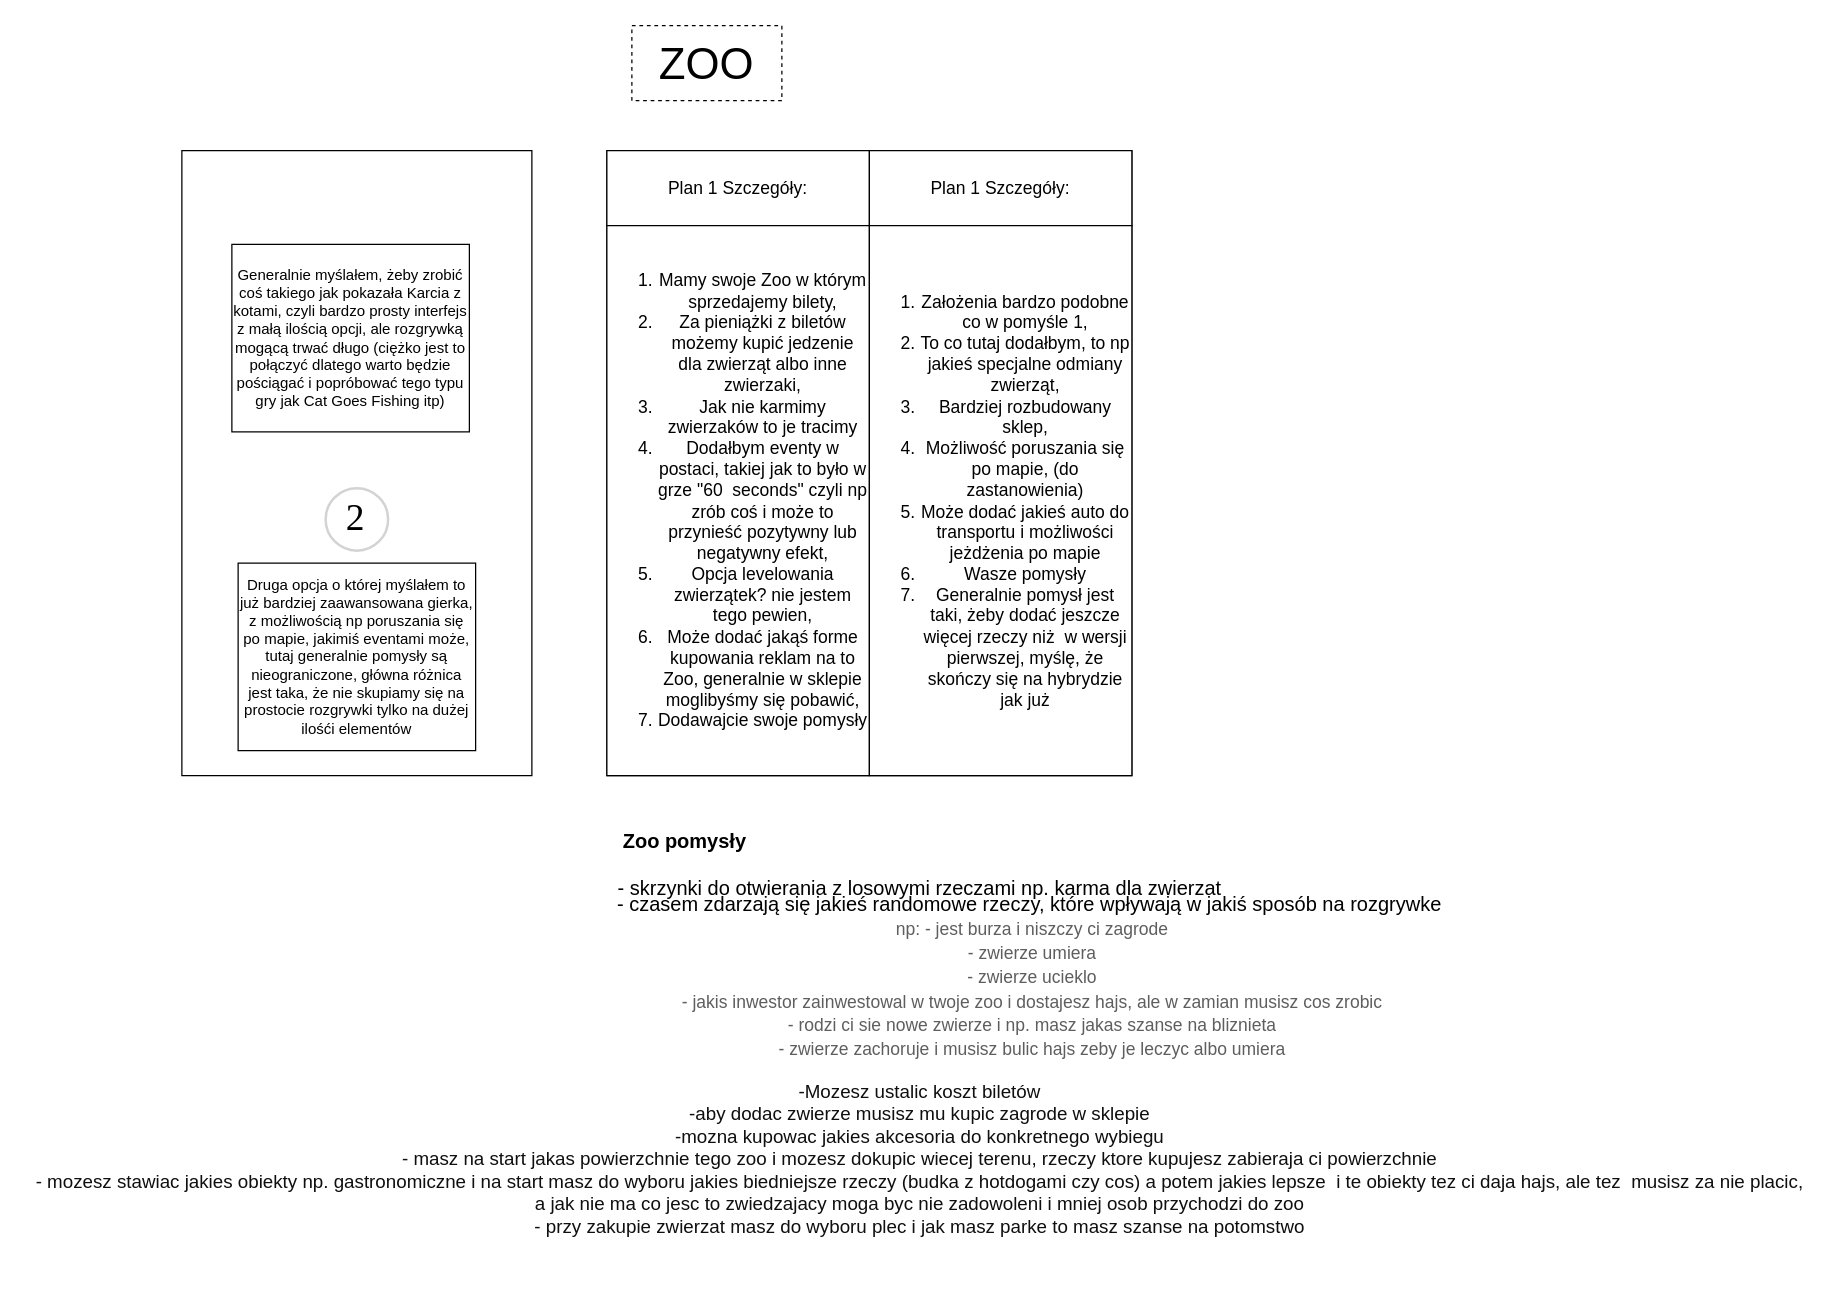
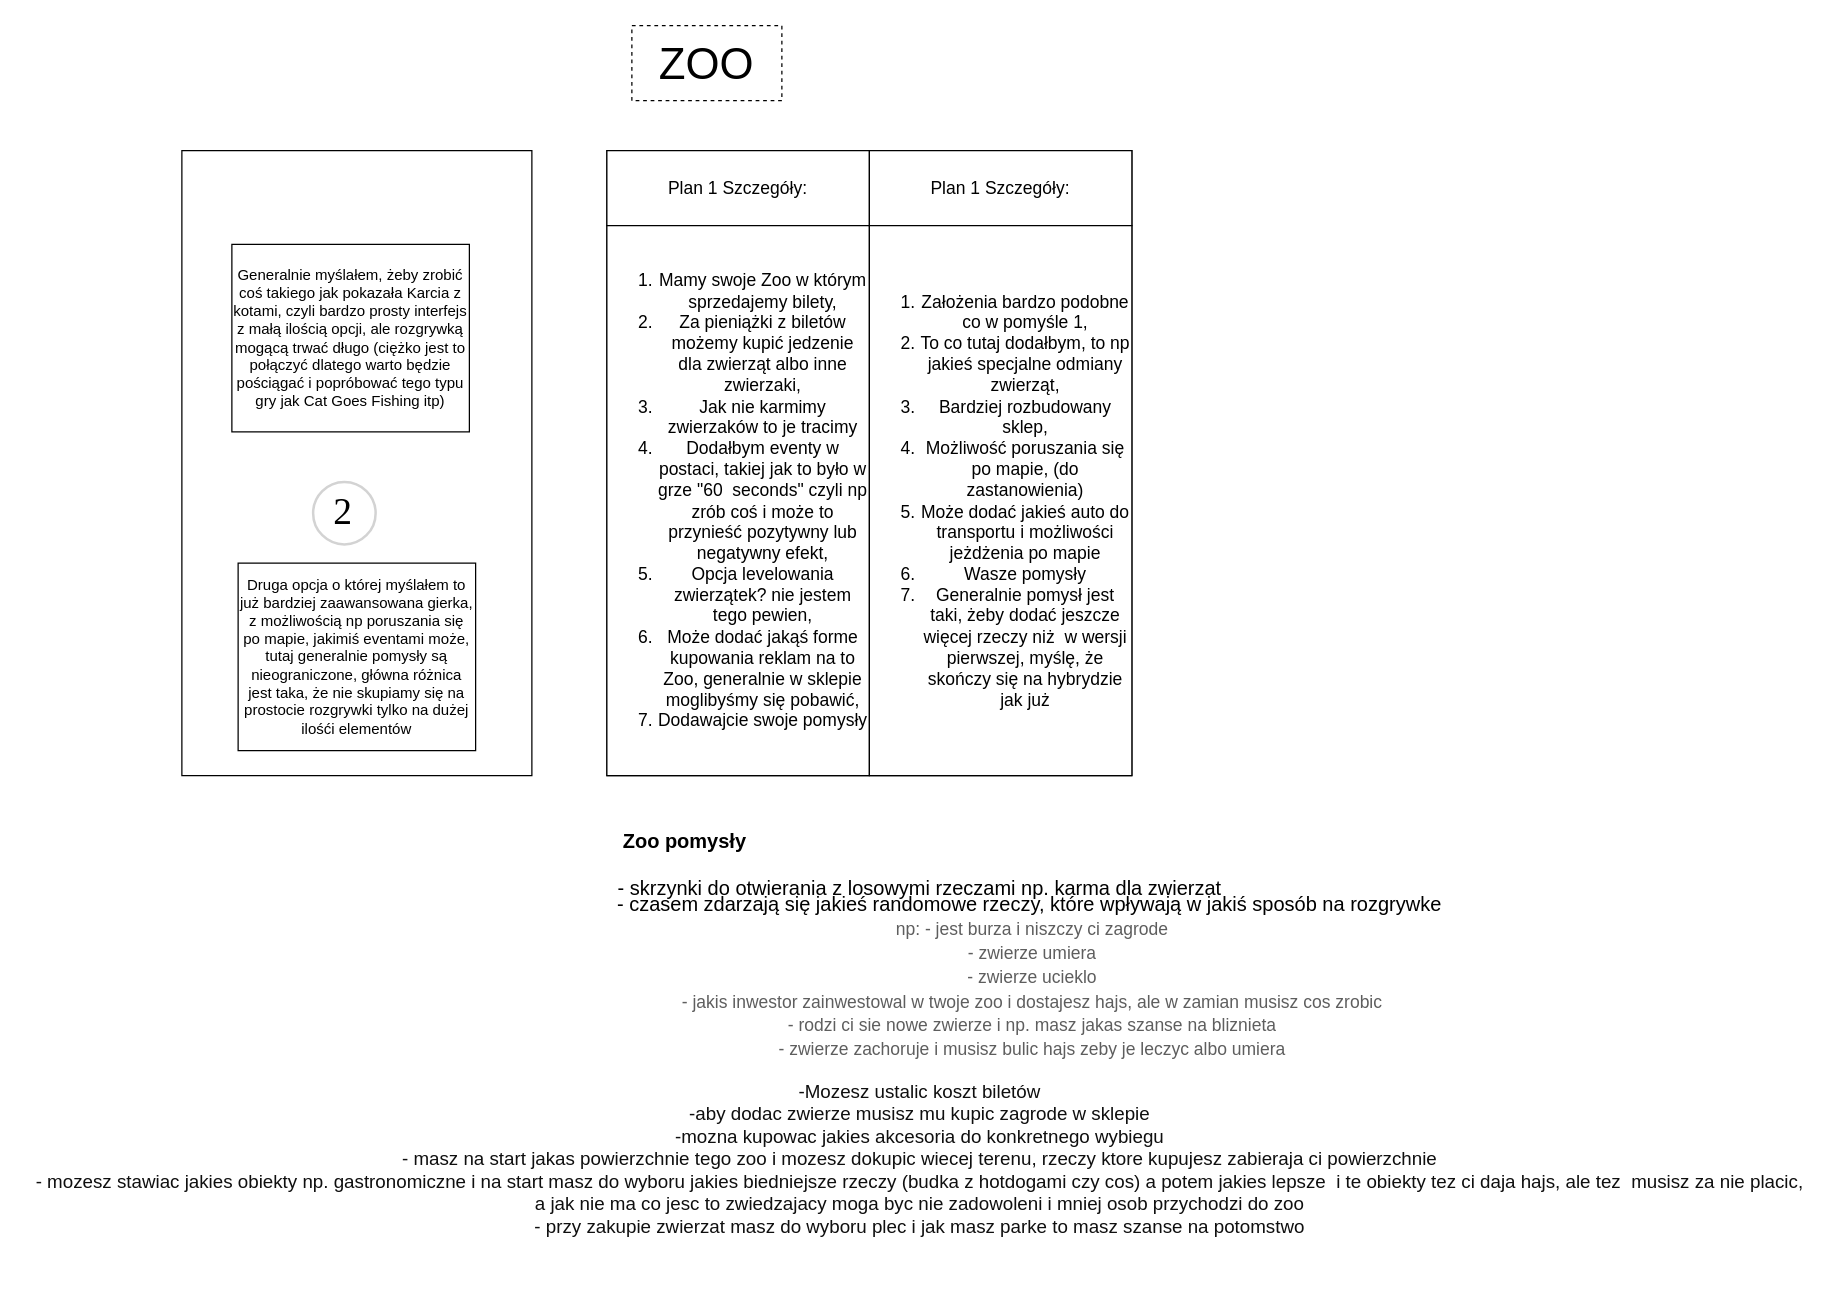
node "2": moved (357, 519) -> (344, 513)
